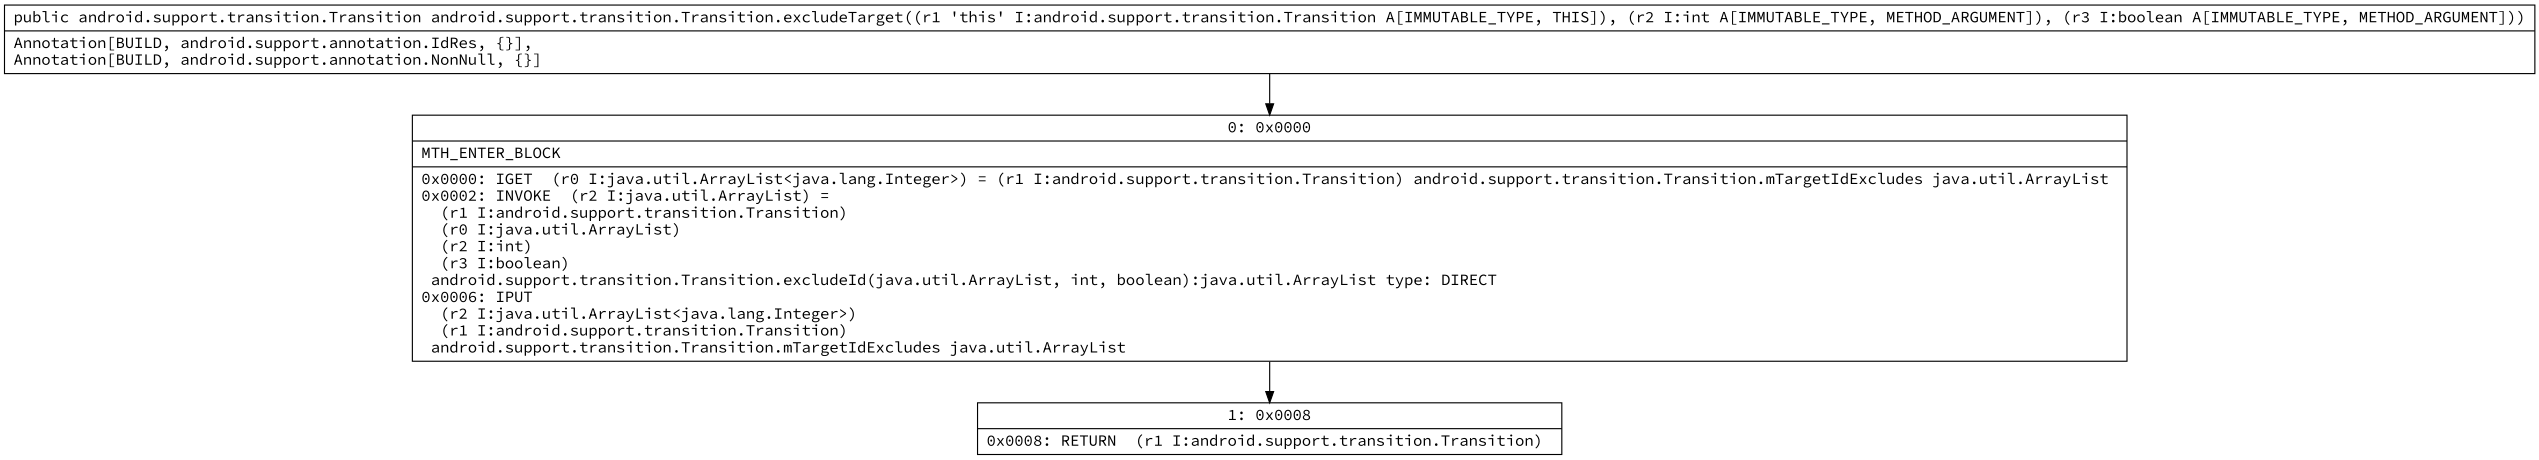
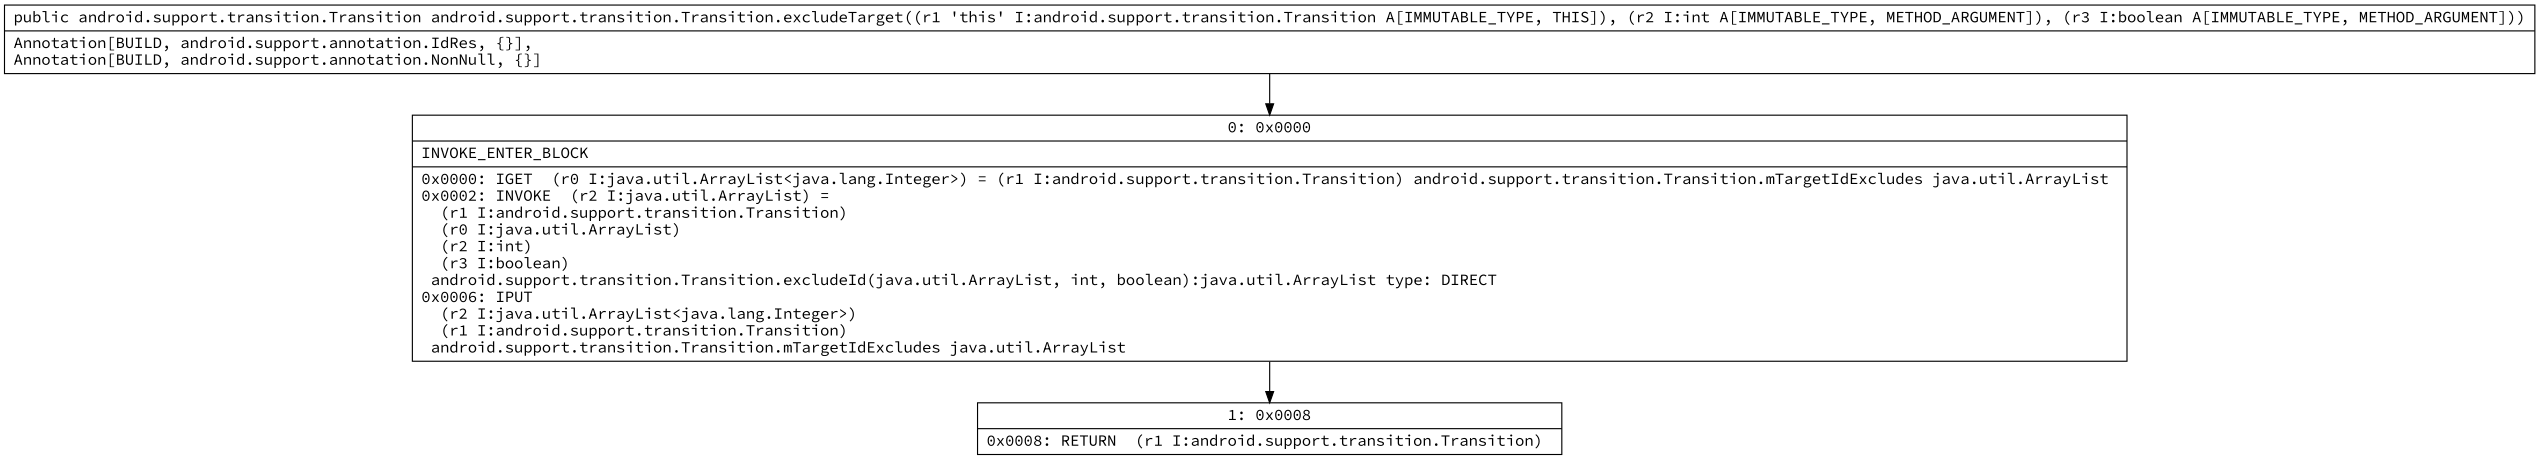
node "0: 0x0000": text "MTH_ENTER_BLOCK" -> "INVOKE_ENTER_BLOCK"
